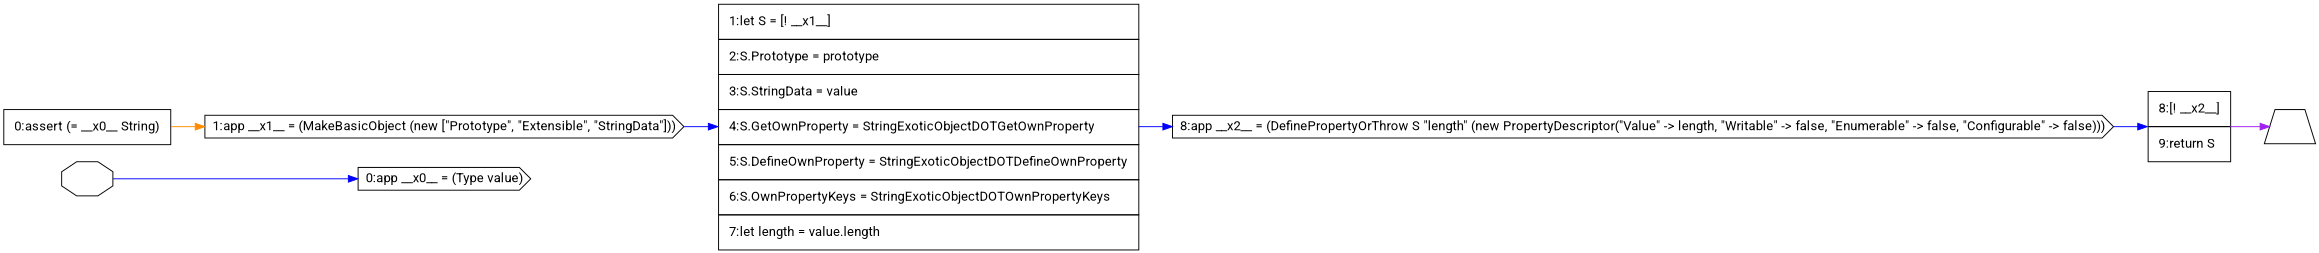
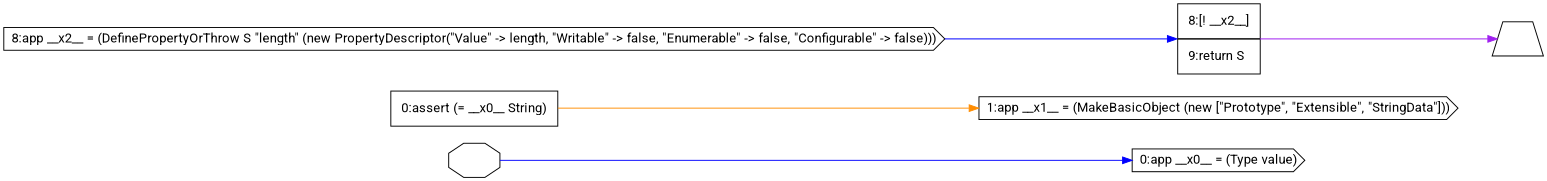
node "1:let S = [! __x1__]": removed
